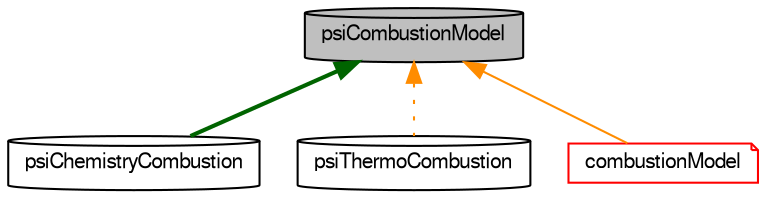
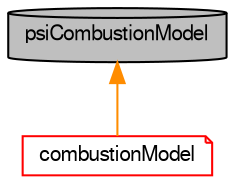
node "psiChemistryCombustion": removed
node "psiThermoCombustion": removed
